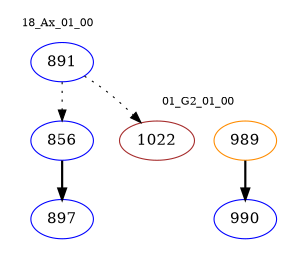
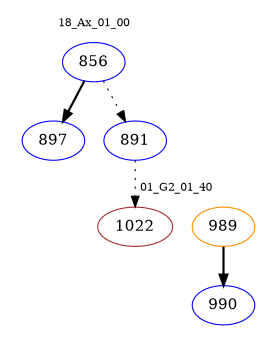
edge "891" -> "856": reversed
cluster "01_G2_01_00": label "01_G2_01_00" -> "01_G2_01_40"
